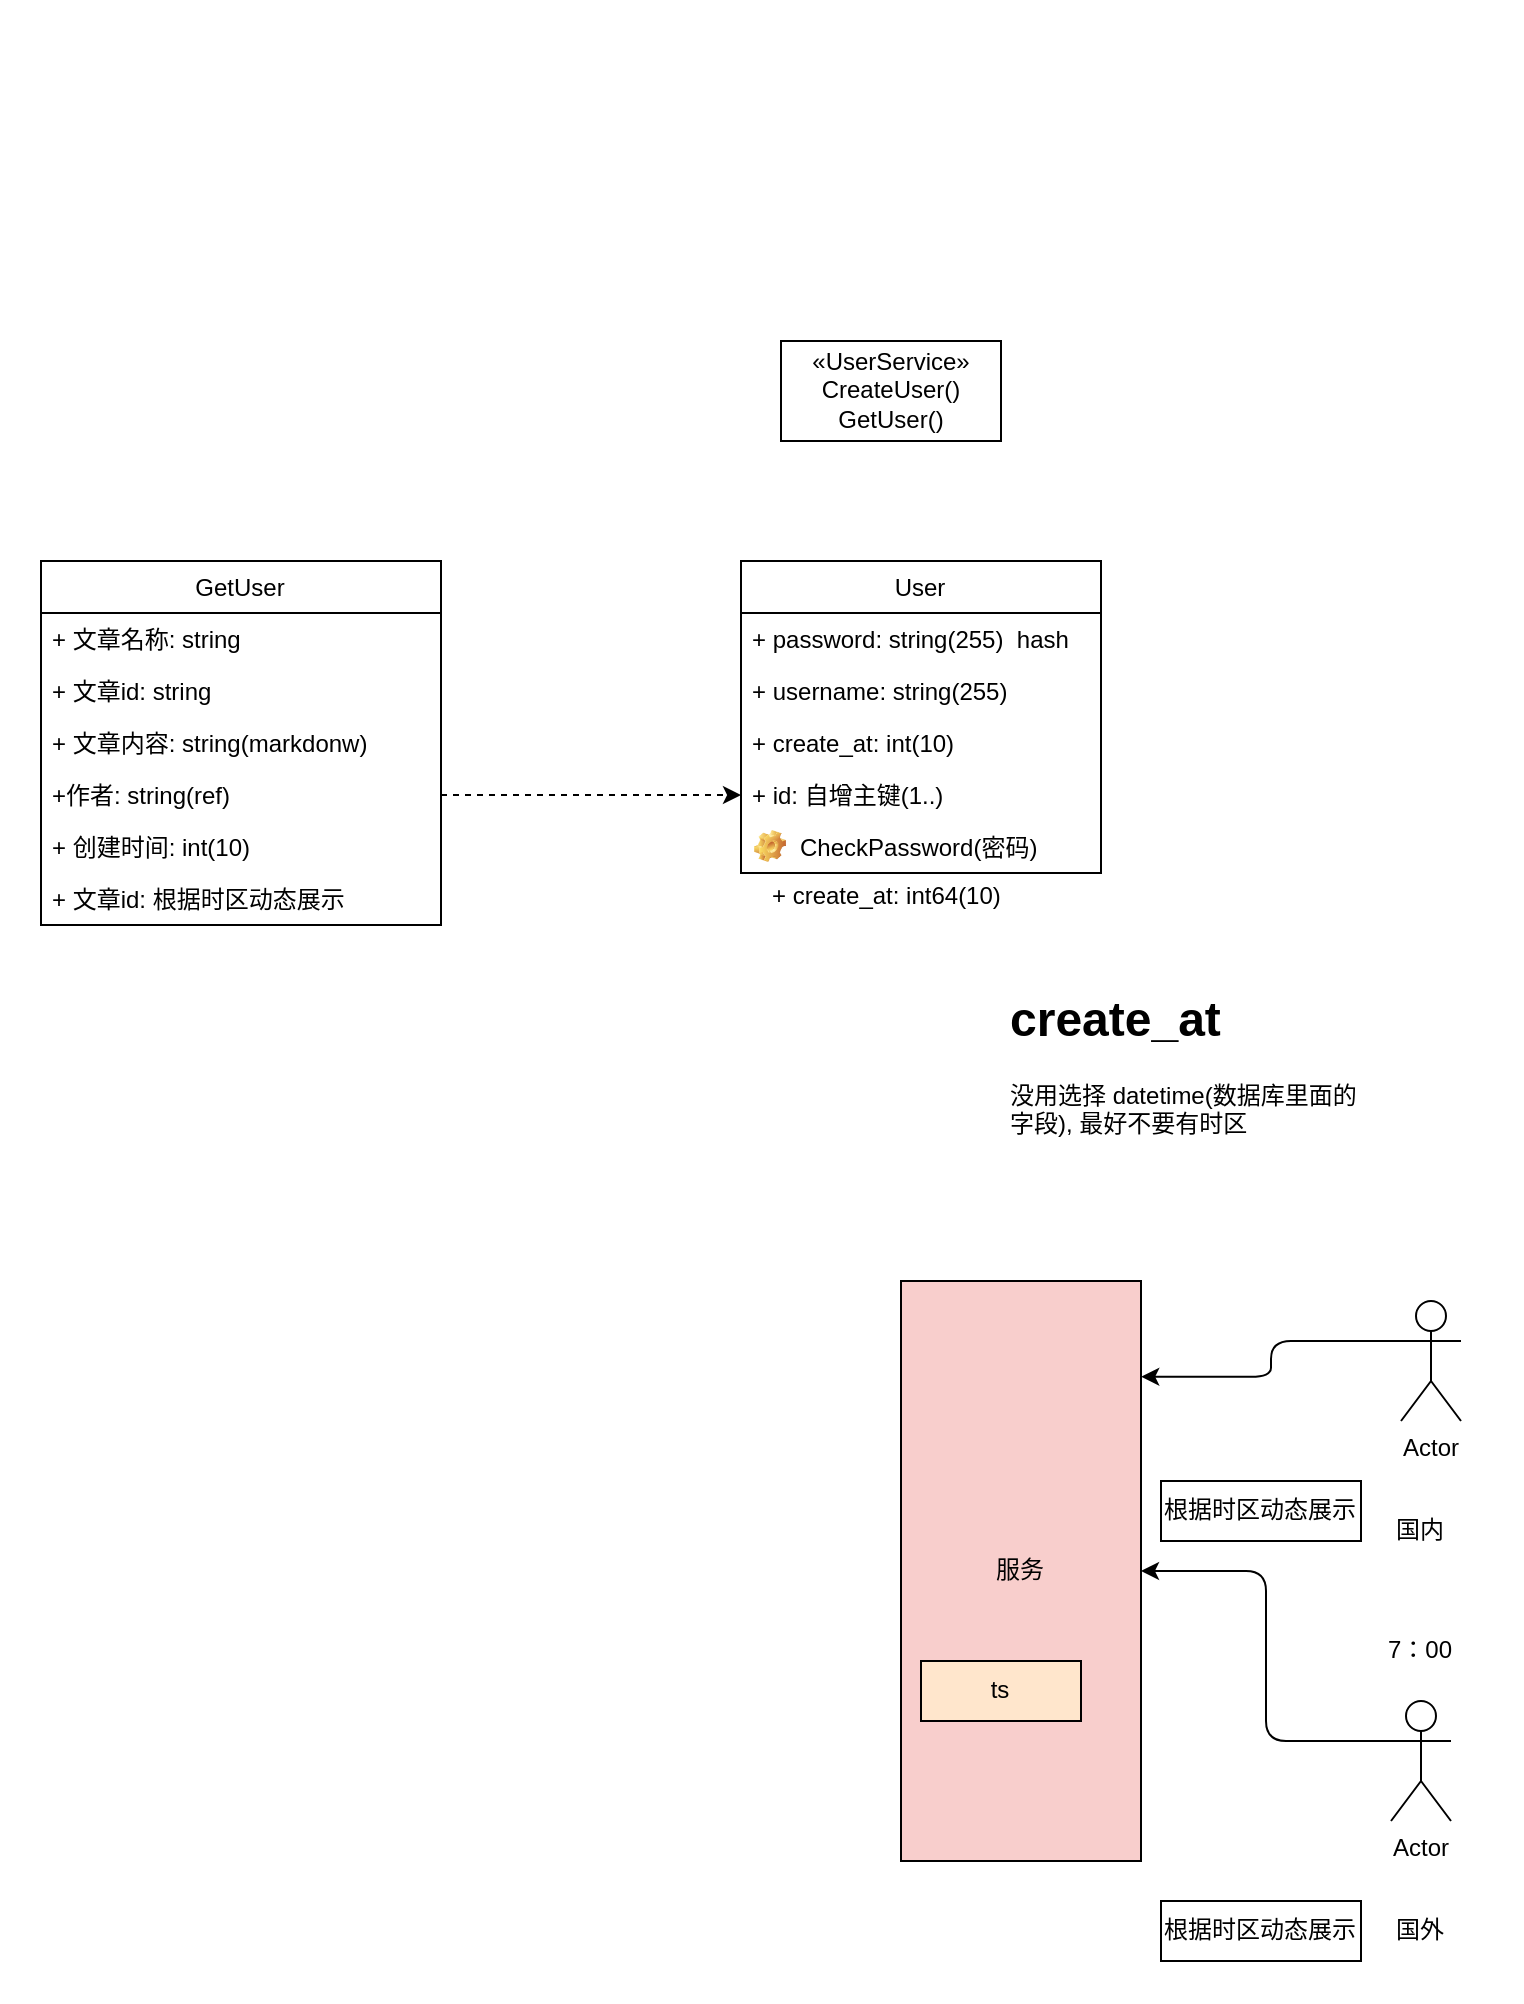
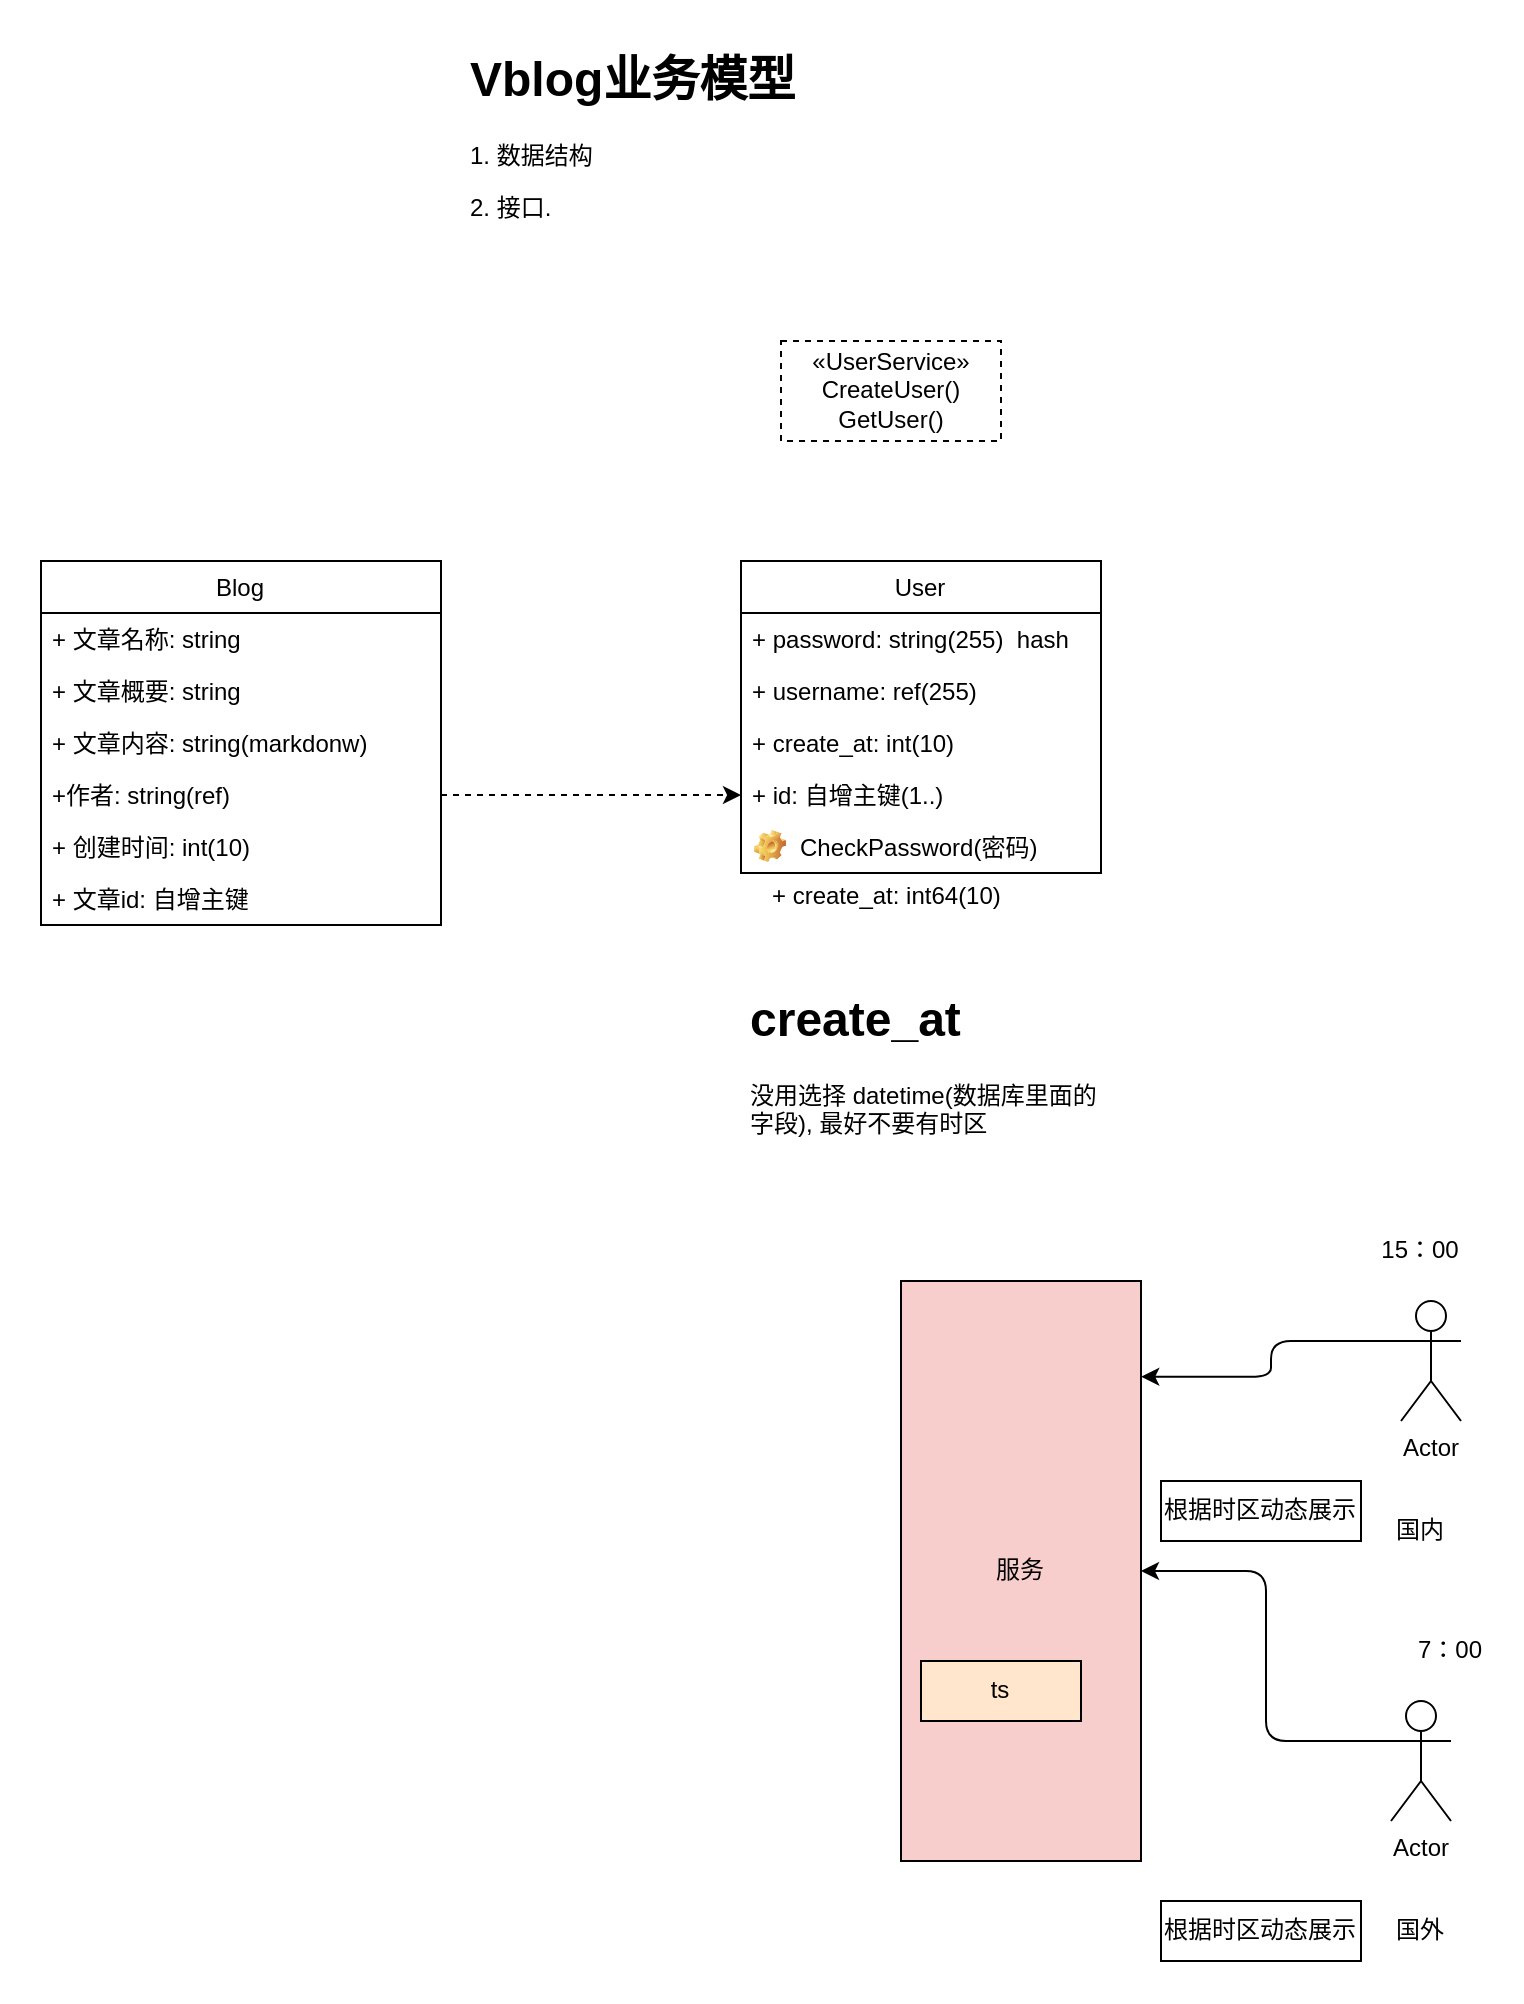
node "Vblog业务模型1. 数据结构 2. 接口.": added
node "«UserService» CreateUser() GetUser()": style solid -> dashed
node "GetUser": label "GetUser" -> "Blog"
node "+ 文章id: string": label "+ 文章id: string" -> "+ 文章概要: string"
node "+ username: string(255)": label "+ username: string(255)" -> "+ username: ref(255)"
node "+ 文章id: 根据时区动态展示": label "+ 文章id: 根据时区动态展示" -> "+ 文章id: 自增主键"
node "create_at没用选择 datetime(数据库里面的字段), 最好不要有时区": moved (1191, 1101) -> (931, 1101)
node "15：00": added
node "7：00": moved (1421, 1651) -> (1451, 1651)
